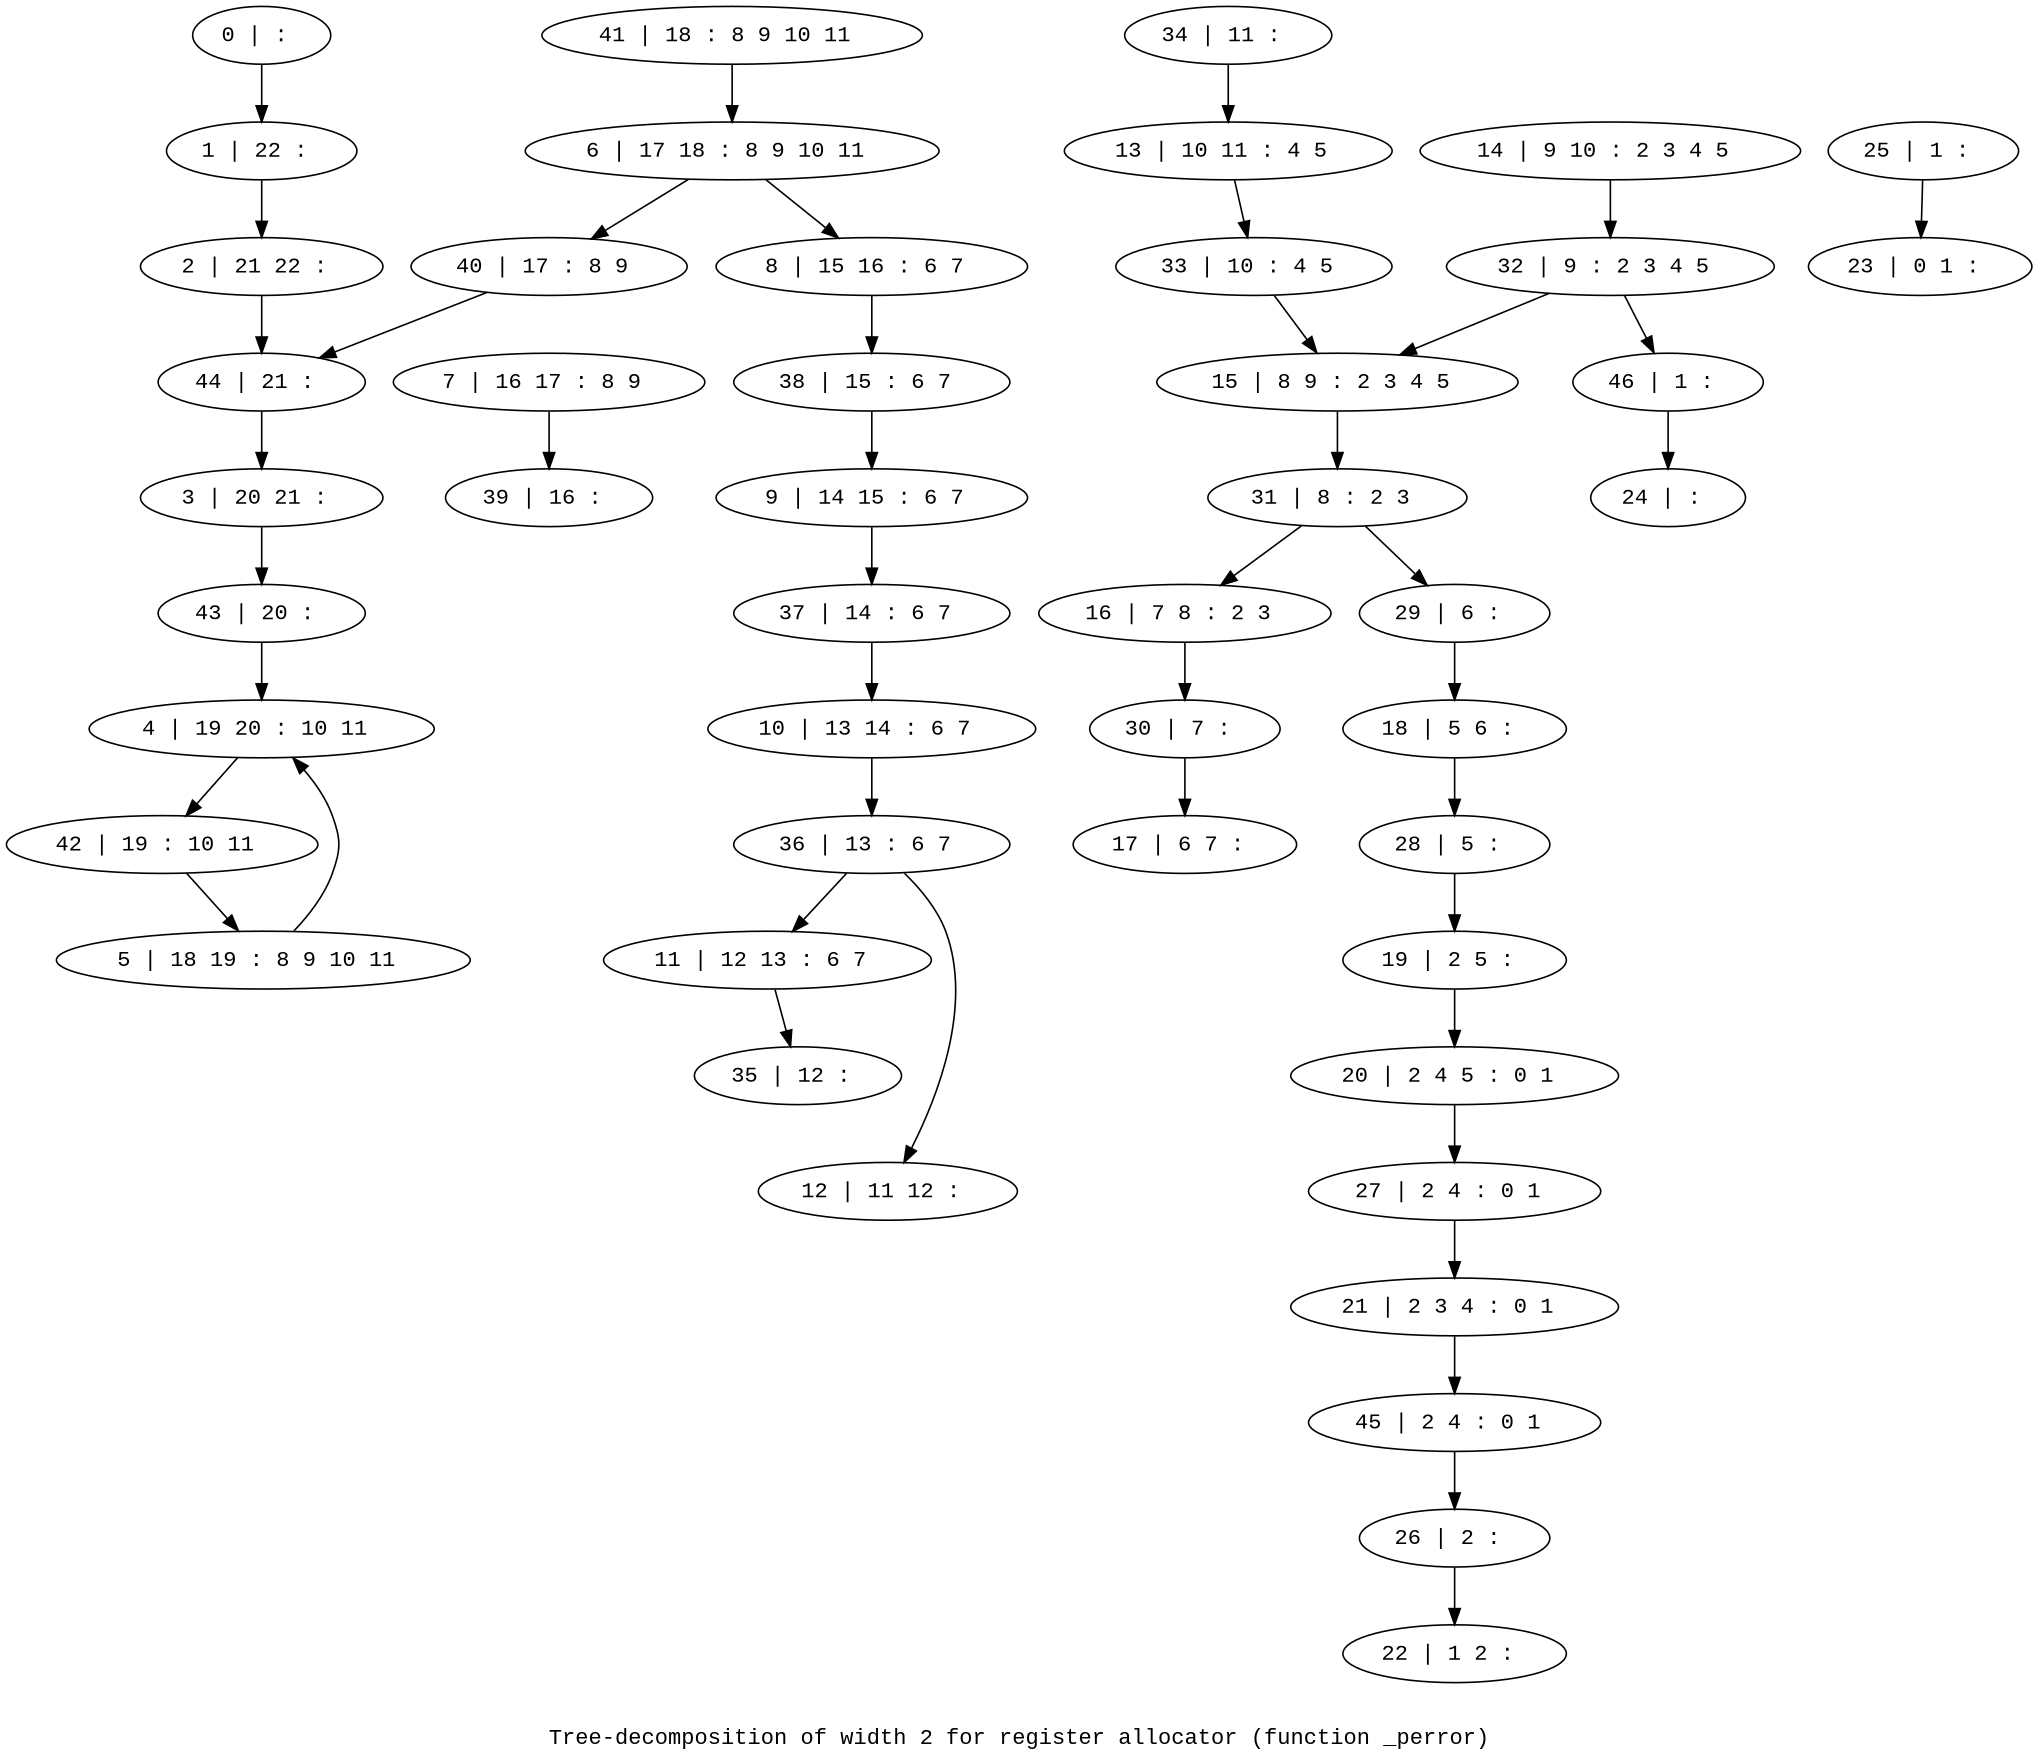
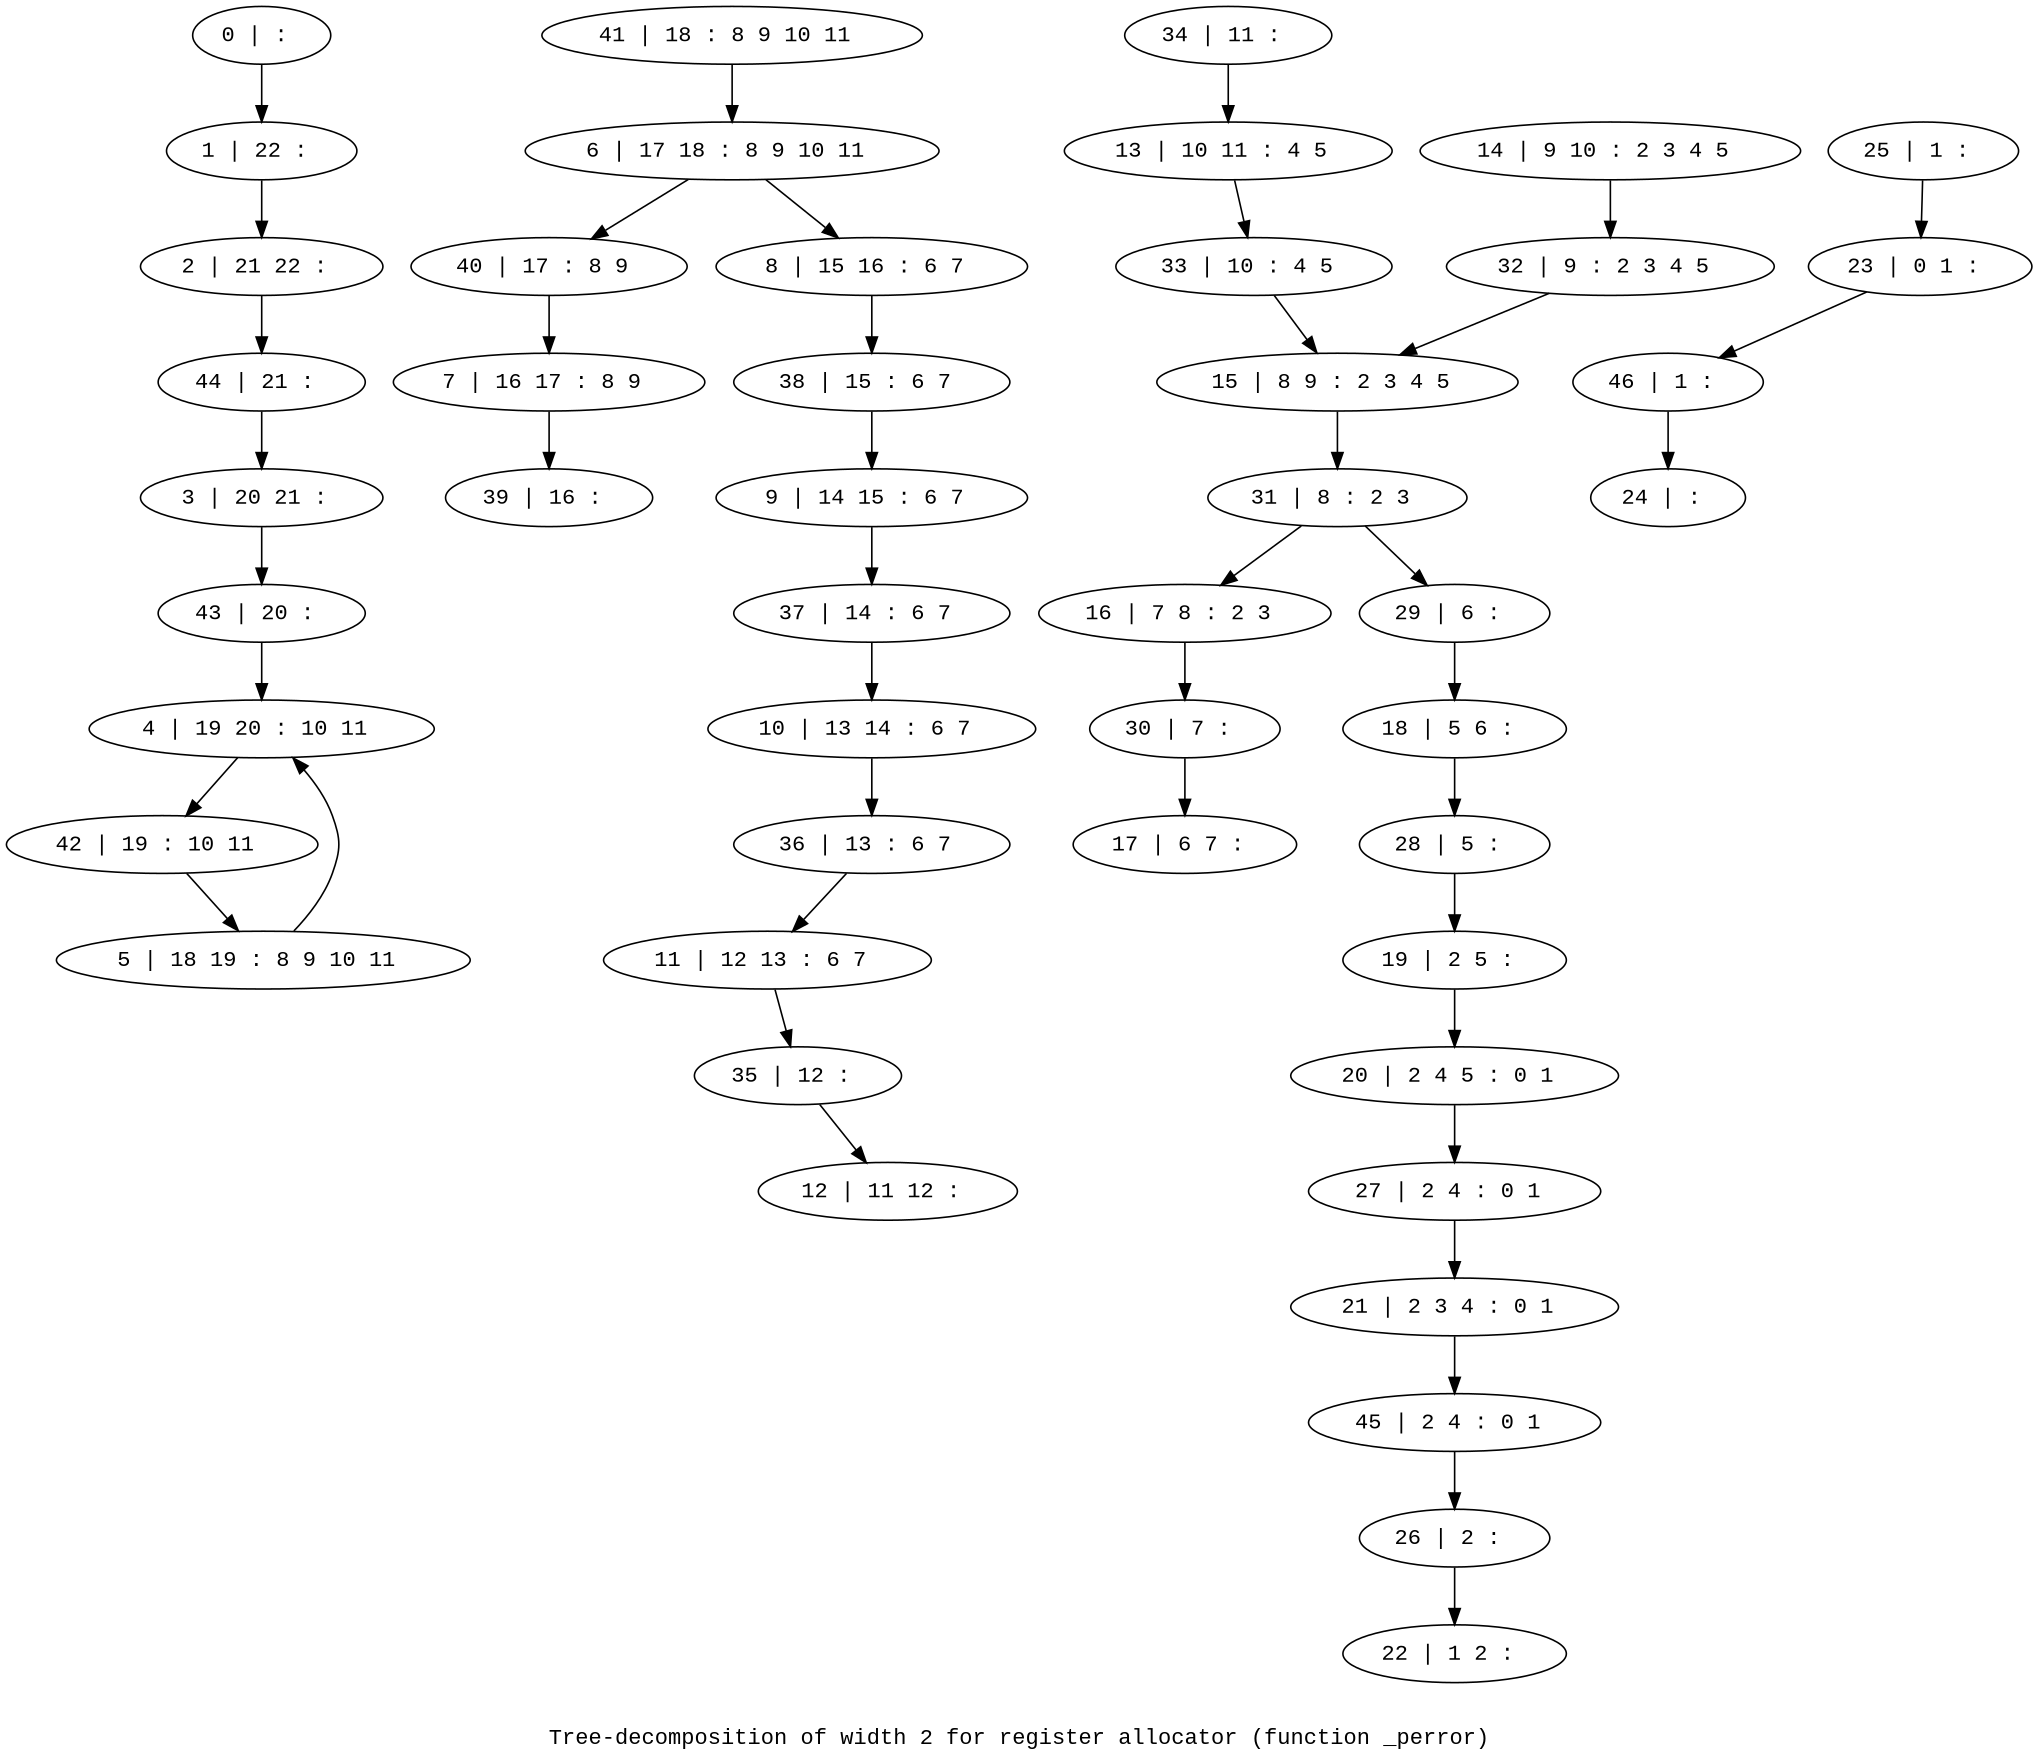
edge "32 | 9 : 2 3 4 5" -> "46 | 1 :": now "23 | 0 1 :" -> "46 | 1 :"
edge "40 | 17 : 8 9" -> "44 | 21 :": now "40 | 17 : 8 9" -> "7 | 16 17 : 8 9"
edge "36 | 13 : 6 7" -> "12 | 11 12 :": now "35 | 12 :" -> "12 | 11 12 :"
